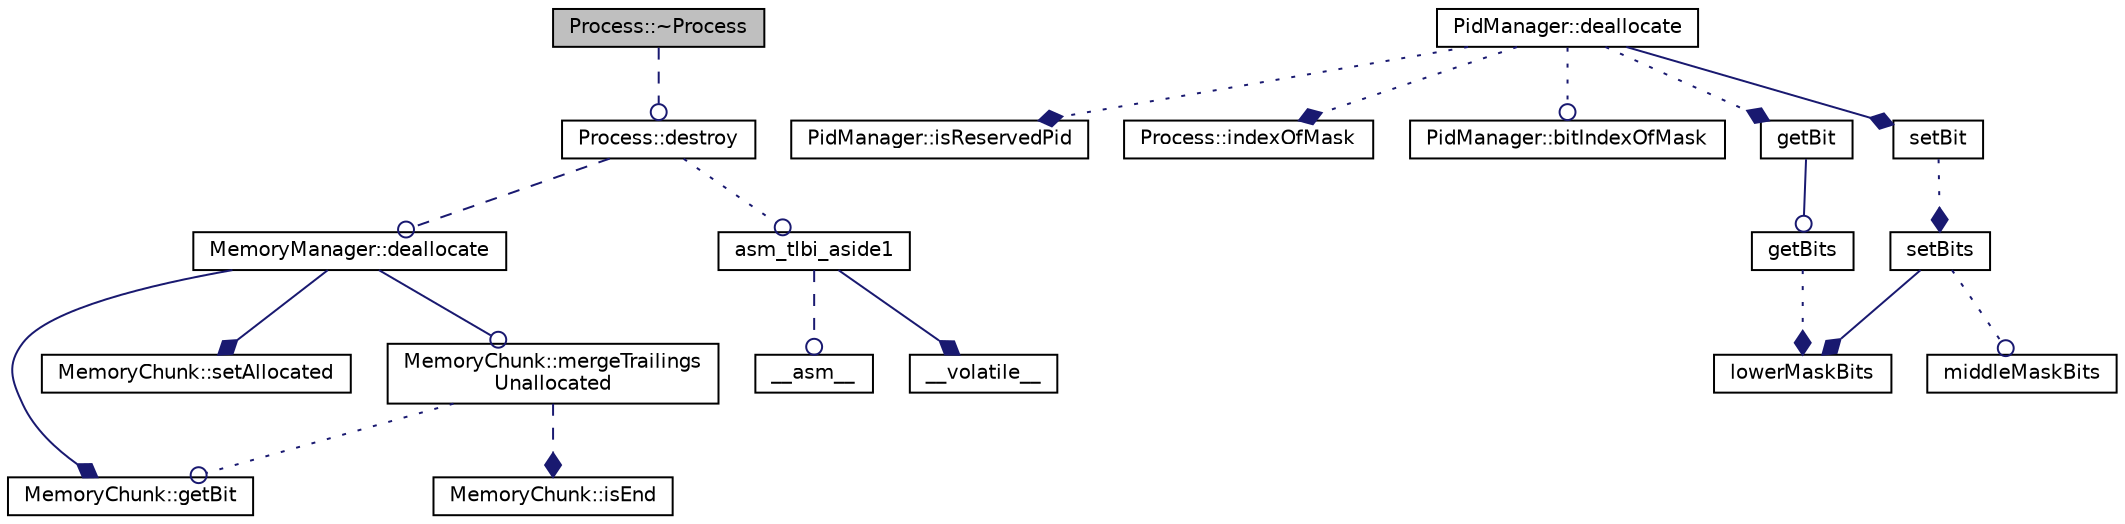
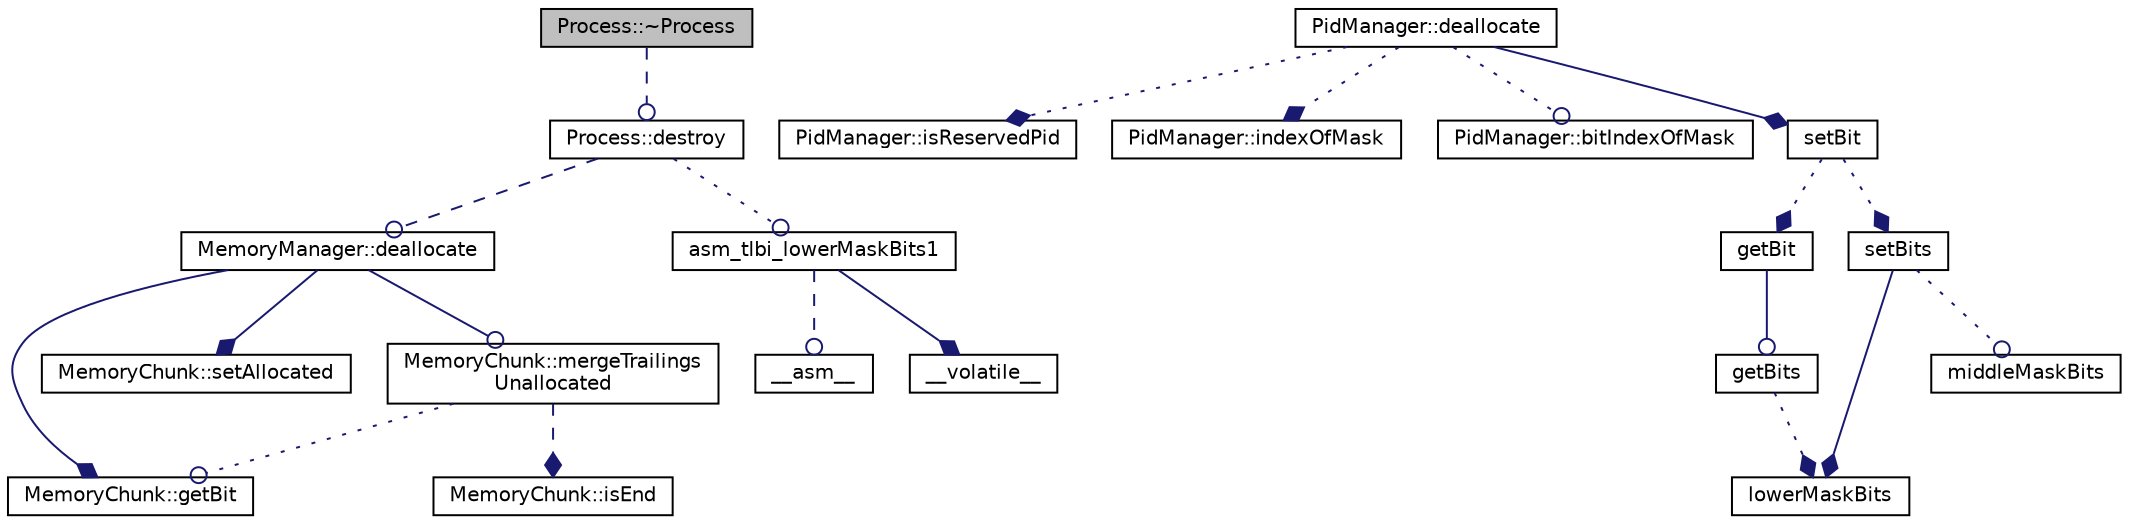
edge "PidManager::deallocate" -> "getBit": now "setBit" -> "getBit"
node "Process::indexOfMask": label "Process::indexOfMask" -> "PidManager::indexOfMask"
node "asm_tlbi_aside1": label "asm_tlbi_aside1" -> "asm_tlbi_lowerMaskBits1"
